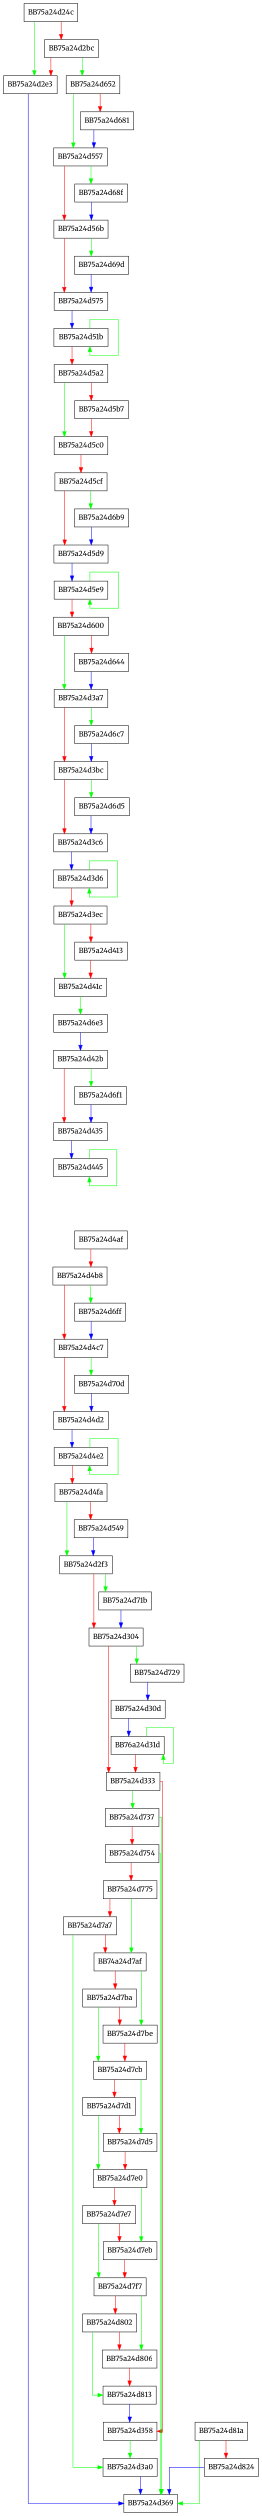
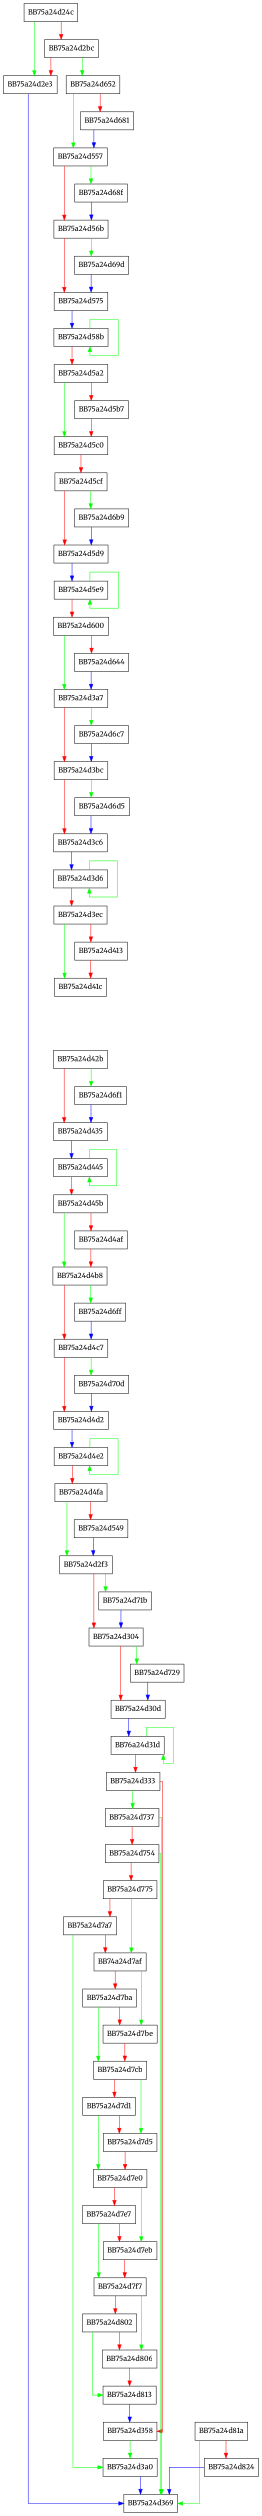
node "BB75a24d51b": label "BB75a24d51b" -> "BB75a24d58b"
node "BB75a24d6e3": removed
node "BB75a24d45b": added
edge "BB75a24d304" -> "BB75a24d333": now "BB75a24d304" -> "BB75a24d30d"
